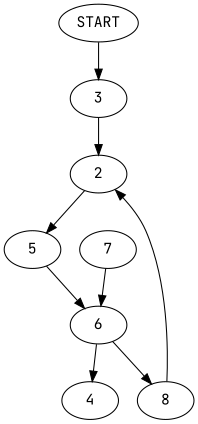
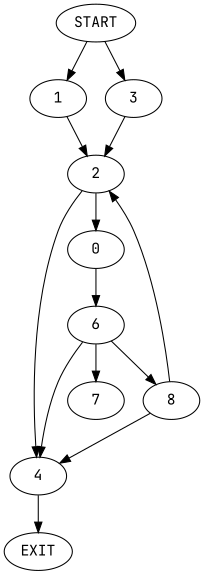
node "1": added
node "5": label "5" -> "0"
edge "7" -> "6": reversed
edge "2" -> "4": added
edge "8" -> "4": added
node "EXIT": added
